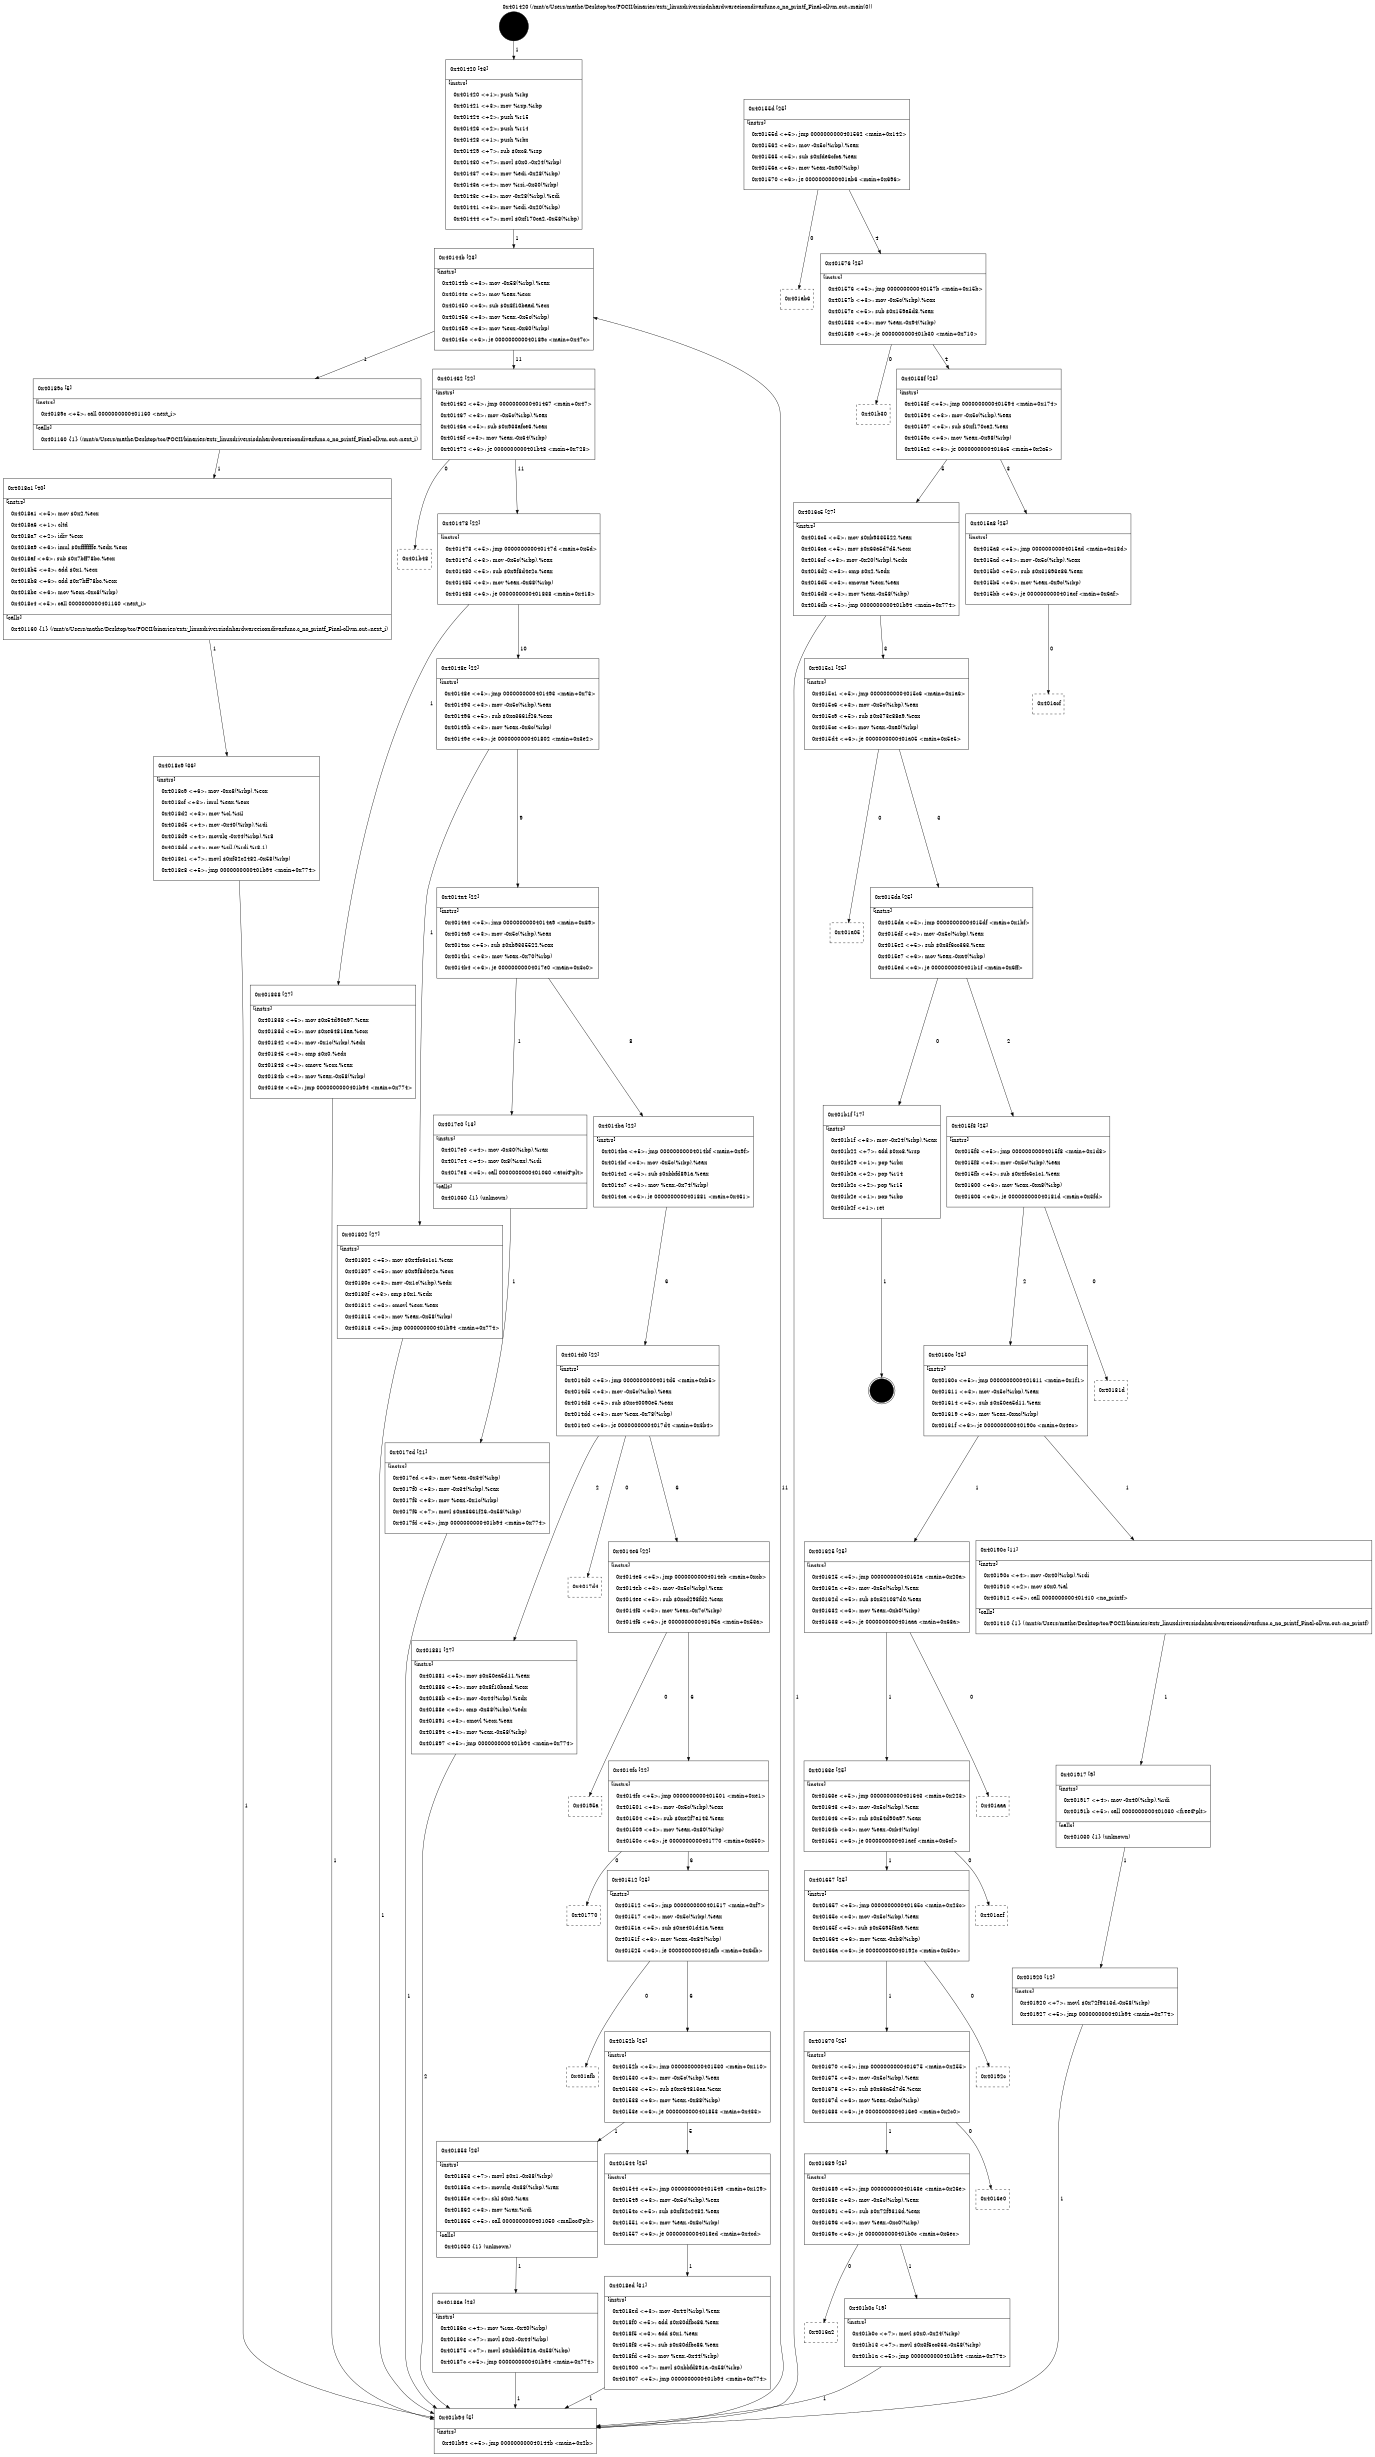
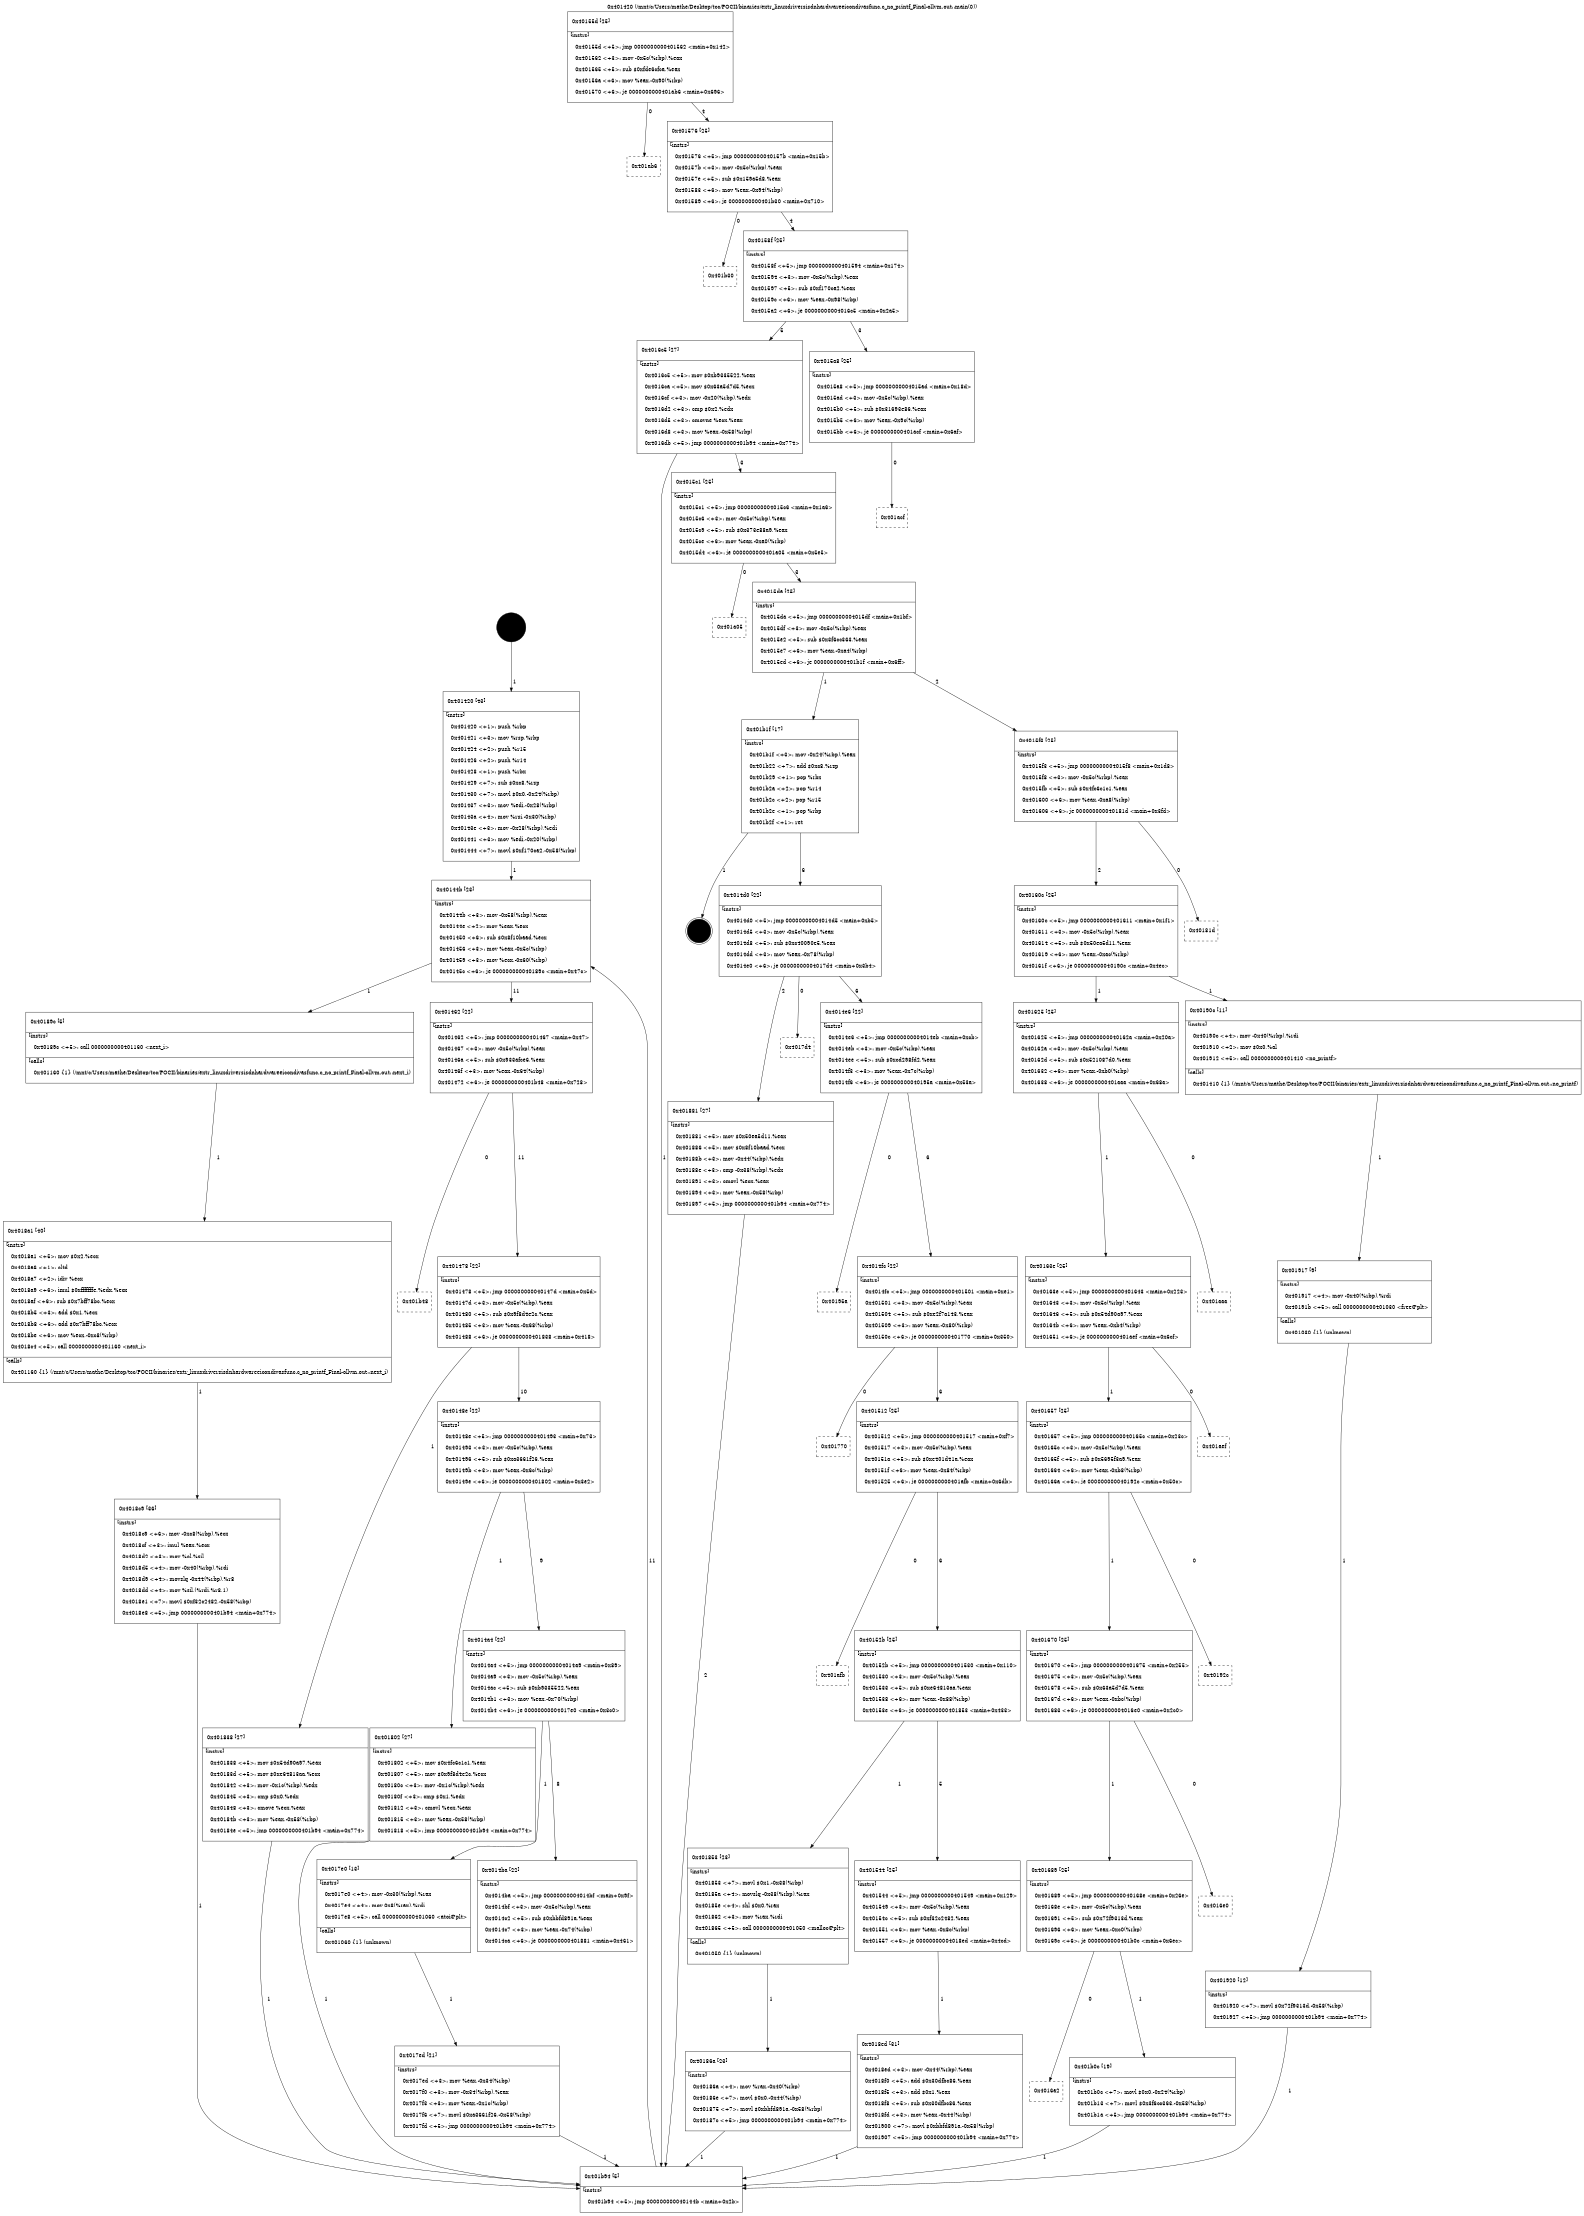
edge "0x4015da [25]" -> "0x401b1f [17]": label " 0" -> " 1"
edge "0x4014ba [22]" -> "0x4014d0 [22]": now "0x401b1f [17]" -> "0x4014d0 [22]"
